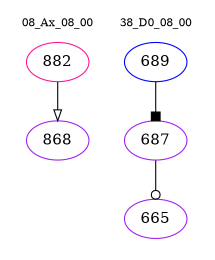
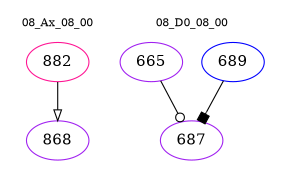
cluster "38_D0_08_00": label "38_D0_08_00" -> "08_D0_08_00"
edge "687" -> "665": reversed
